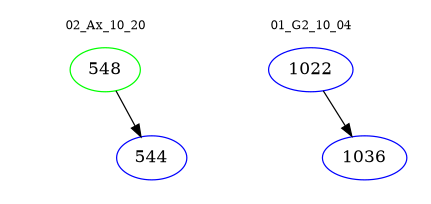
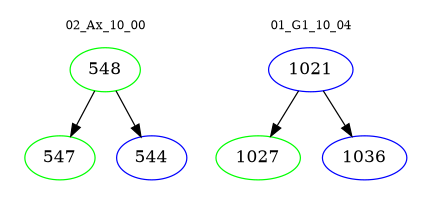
cluster "02_Ax_10_20": label "02_Ax_10_20" -> "02_Ax_10_00"
cluster "01_G2_10_04": label "01_G2_10_04" -> "01_G1_10_04"
node "1022": label "1022" -> "1021"
node "547": added
node "1027": added
